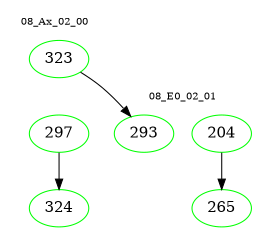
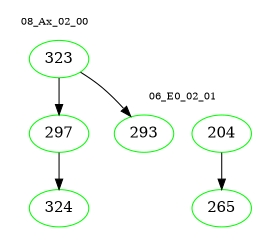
edge "323" -> "297": added
cluster "08_E0_02_01": label "08_E0_02_01" -> "06_E0_02_01"
